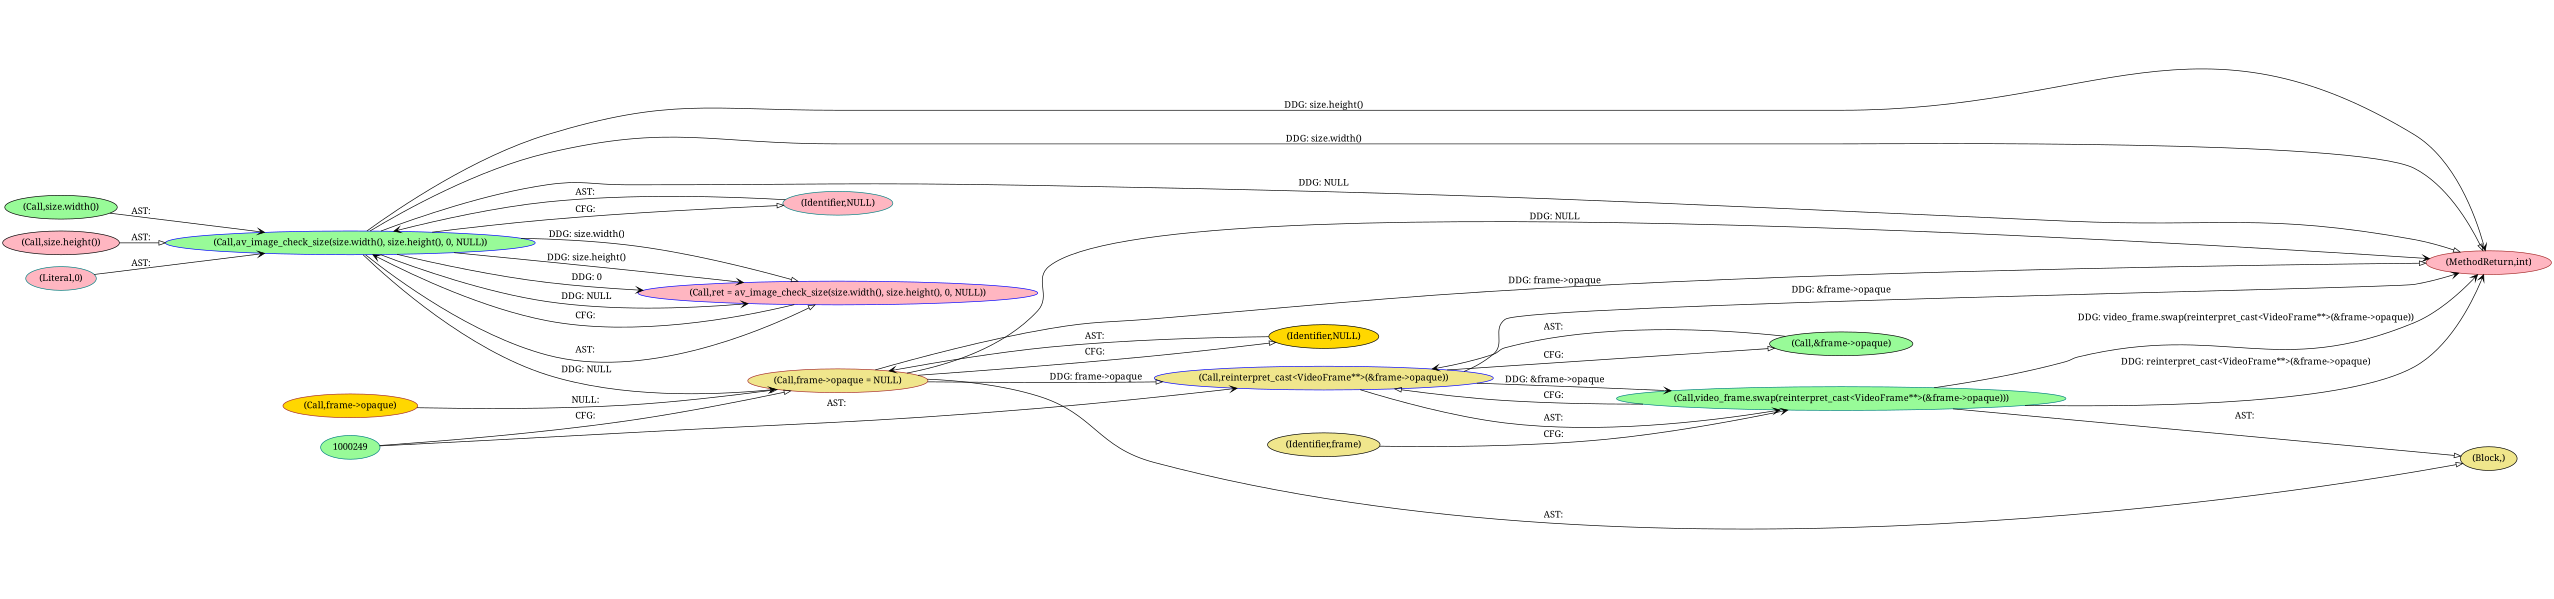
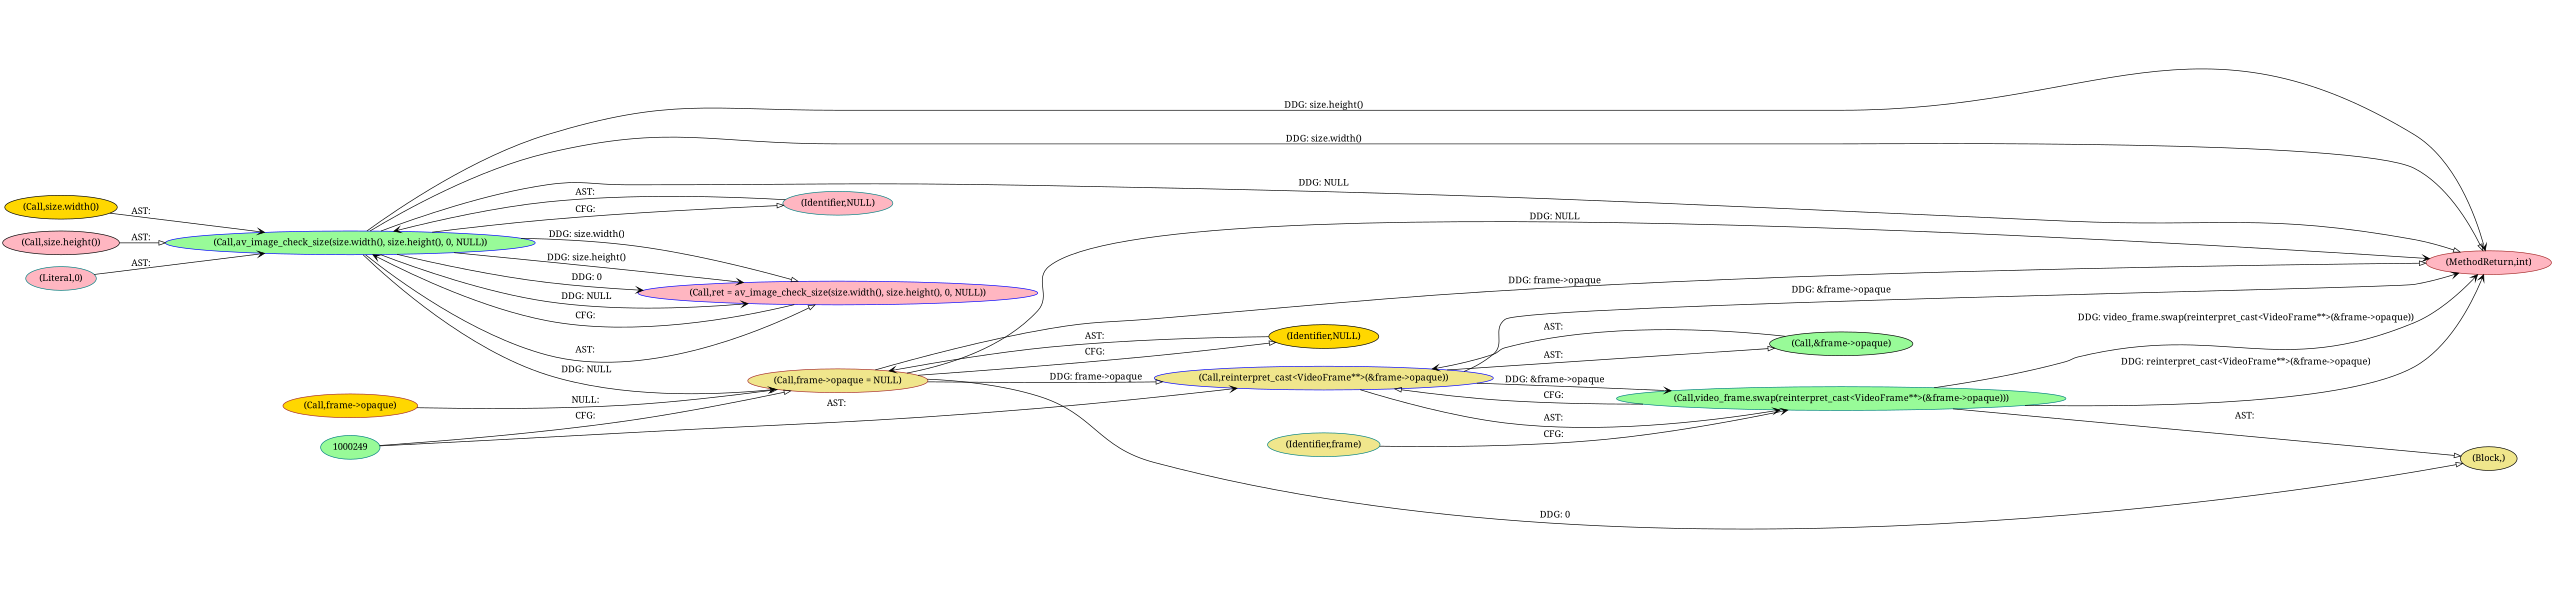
node "(Call,size.width())": fillcolor palegreen -> gold
edge "(Call,reinterpret_cast<VideoFrame**>(&frame->opaque))" -> "(Call,&frame->opaque)": label "CFG: " -> "AST: "
node "(Identifier,frame)": color black -> teal
edge "(Call,frame->opaque = NULL)" -> "(Block,)": label "AST: " -> "DDG: 0"
